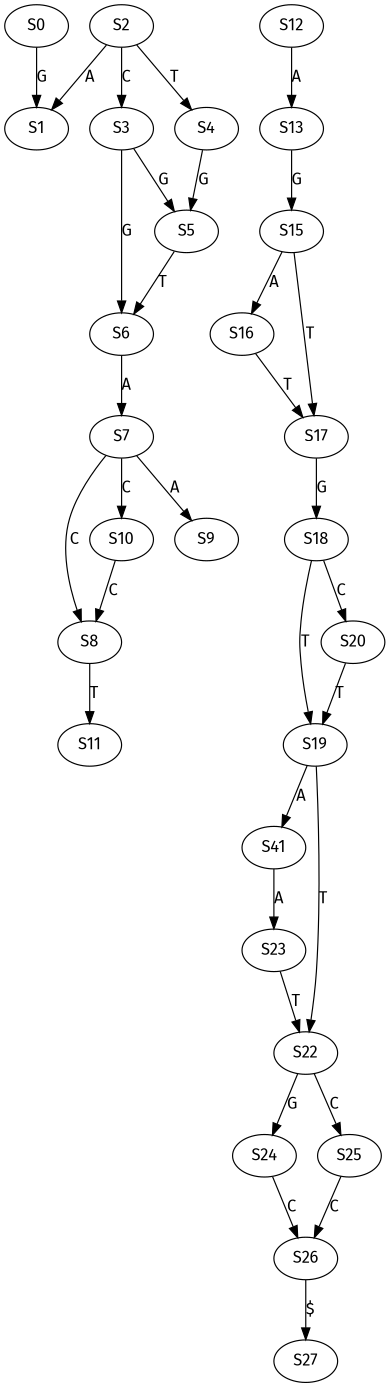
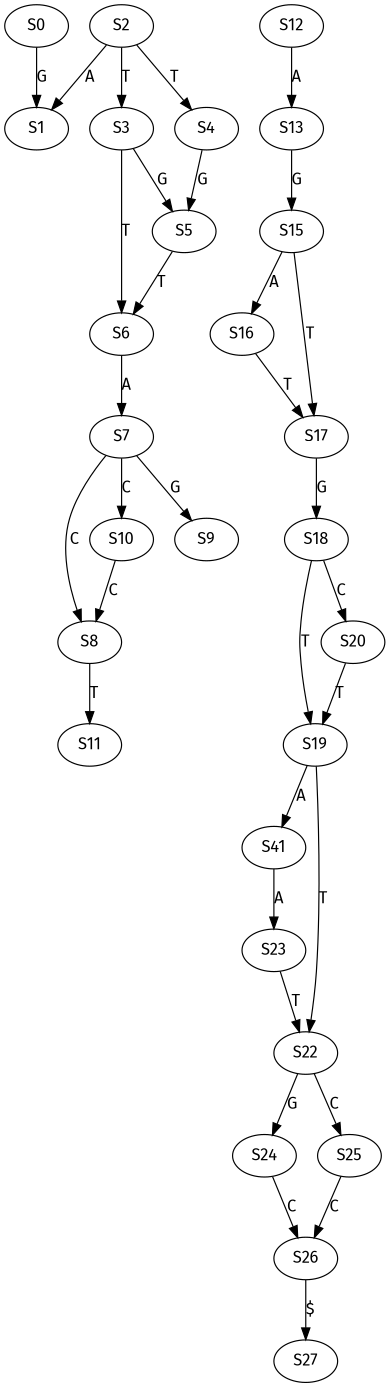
edge "S2" -> "S3": label "C" -> "T"
edge "S3" -> "S6": label "G" -> "T"
edge "S7" -> "S9": label "A" -> "G"
